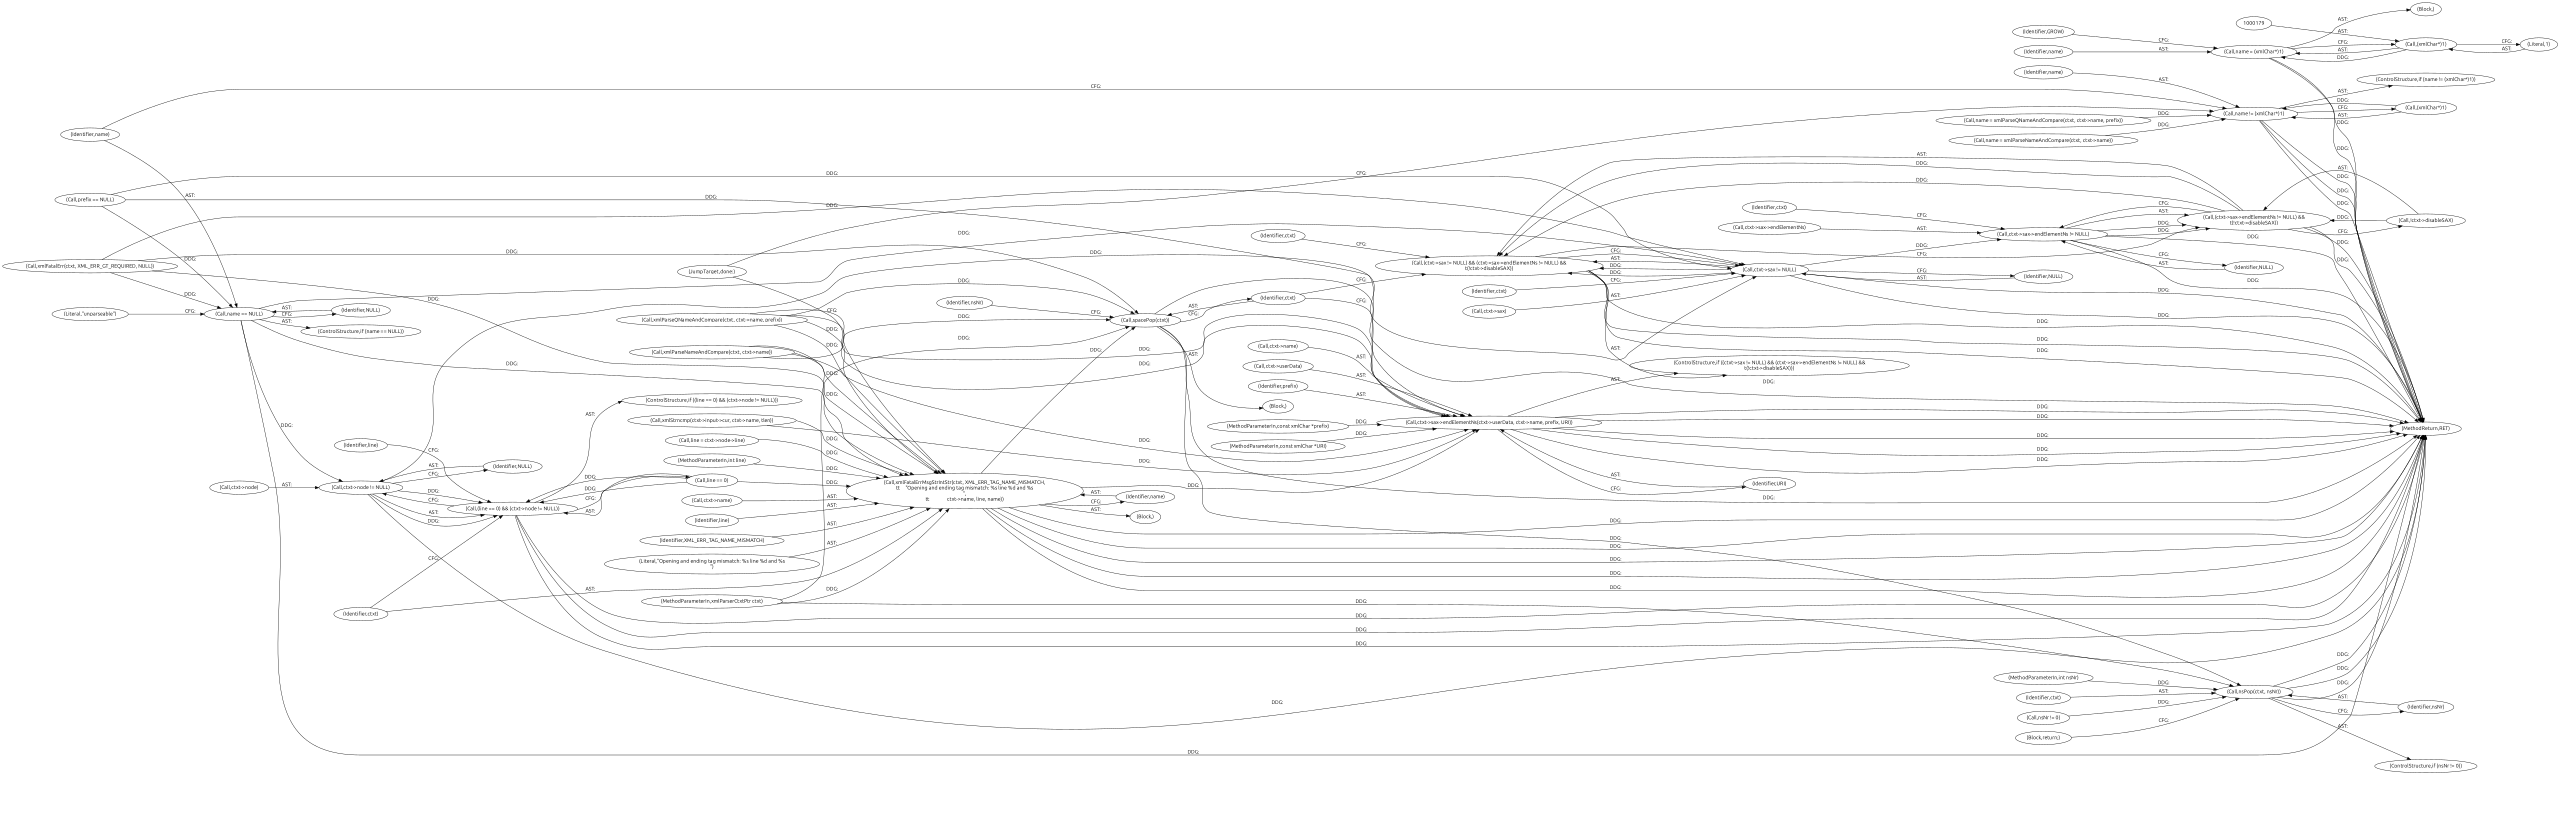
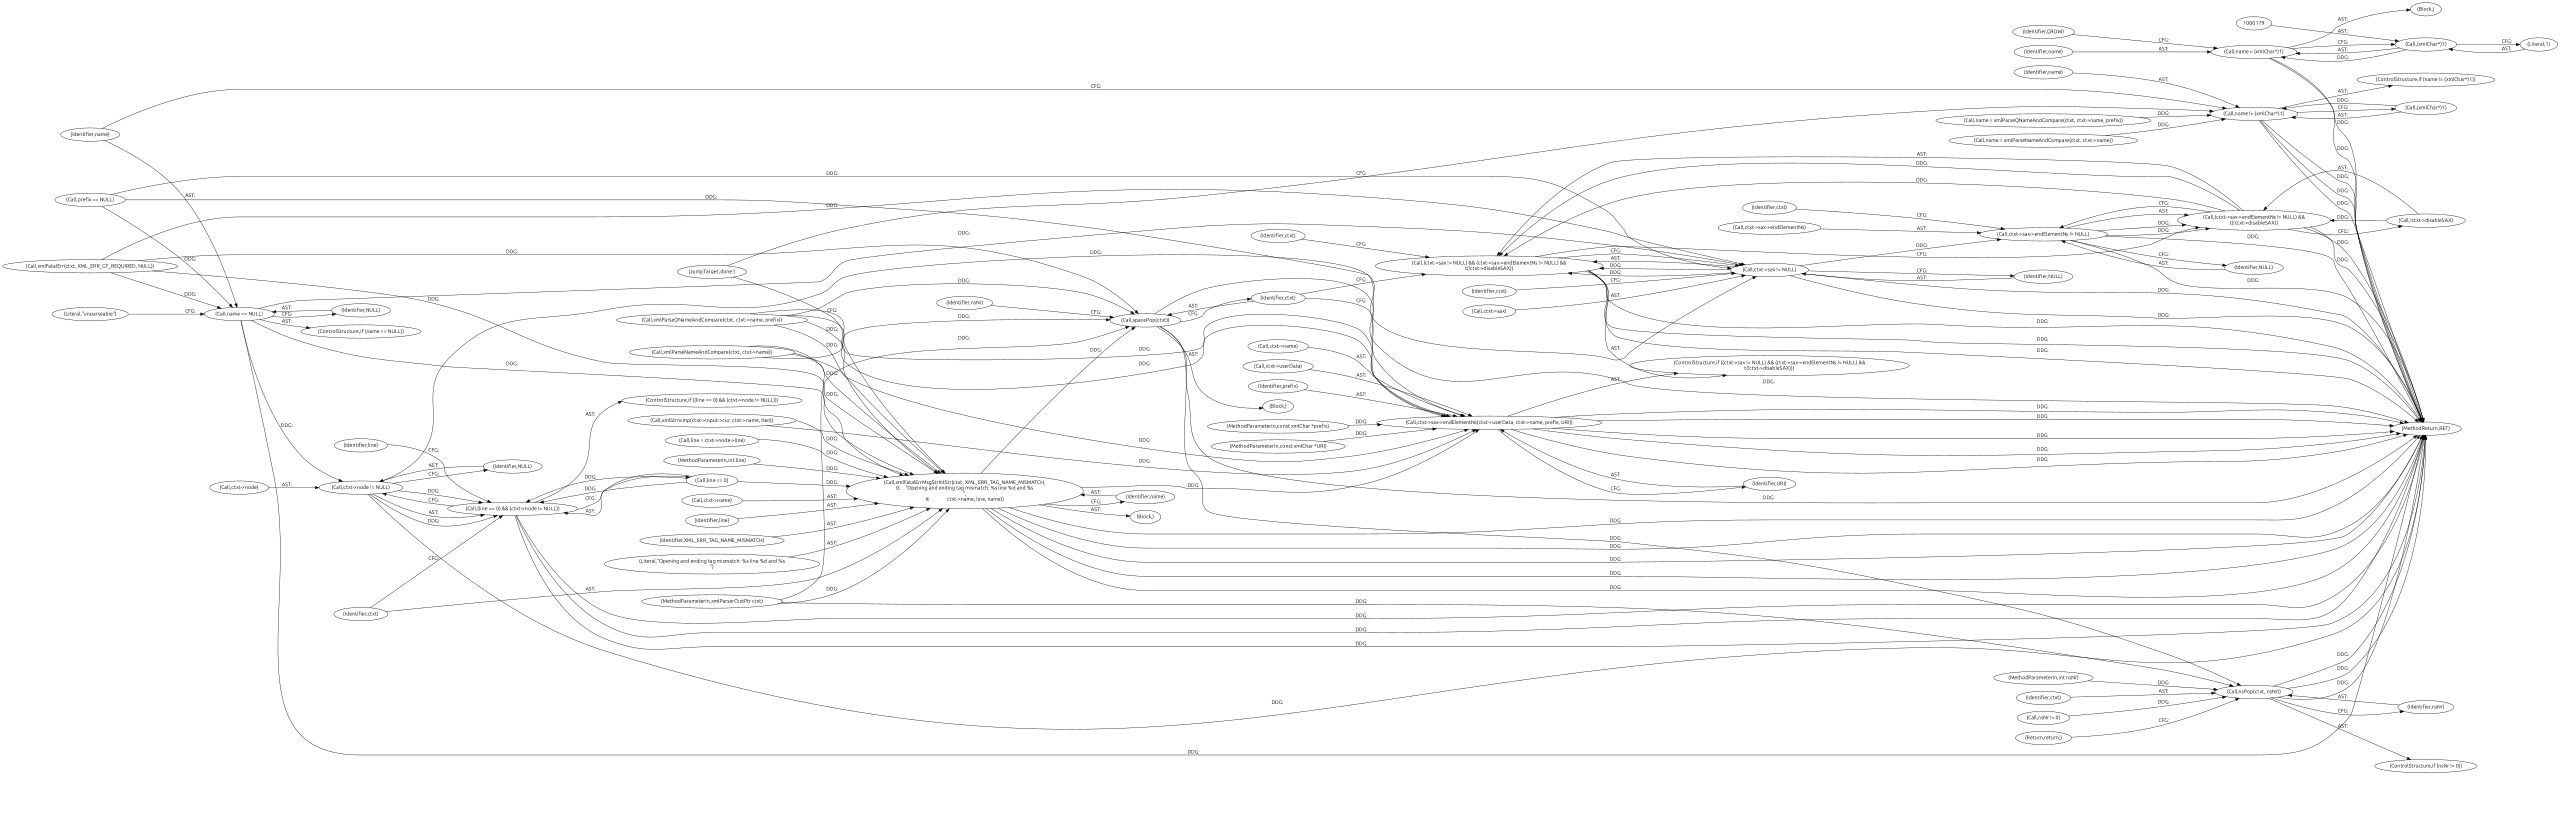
node "(Block,return;)": label "(Block,return;)" -> "(Return,return;)"
